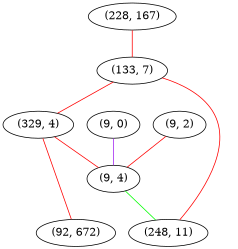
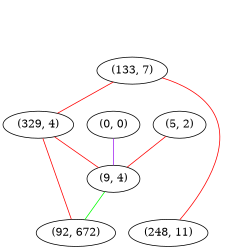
node "(228, 167)": removed
node "(9, 0)": label "(9, 0)" -> "(0, 0)"
node "(9, 2)": label "(9, 2)" -> "(5, 2)"
edge "(9, 4)" -- "(248, 11)": now "(9, 4)" -- "(92, 672)"
